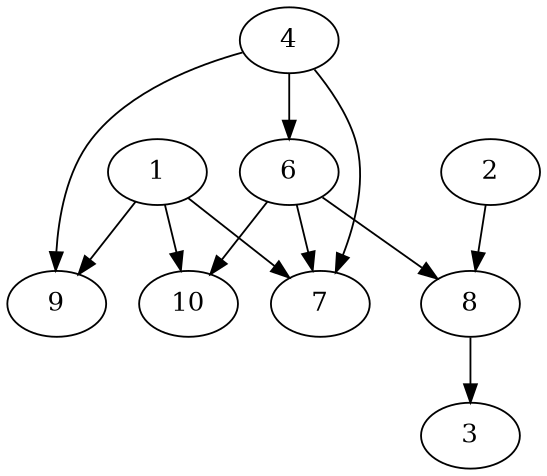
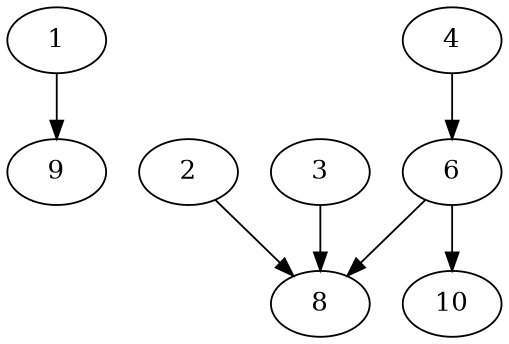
edge "4" -> "9": removed
edge "1" -> "10": removed
node "7": removed
edge "8" -> "3": reversed
